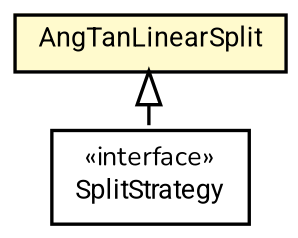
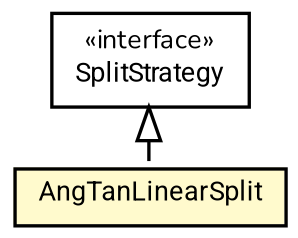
edge "SplitStrategy" -> "AngTanLinearSplit": reversed
